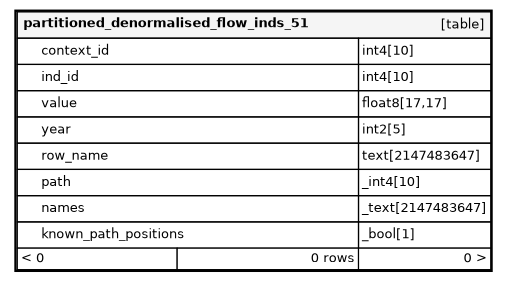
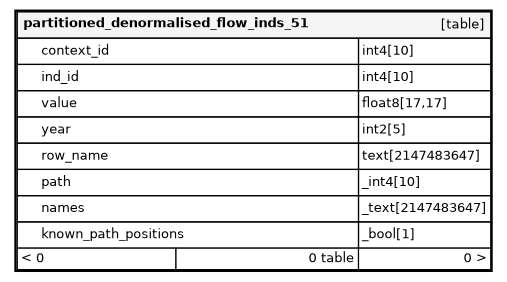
node "partitioned_denormalised_flow_inds_51": text "0 rows" -> "0 table"
